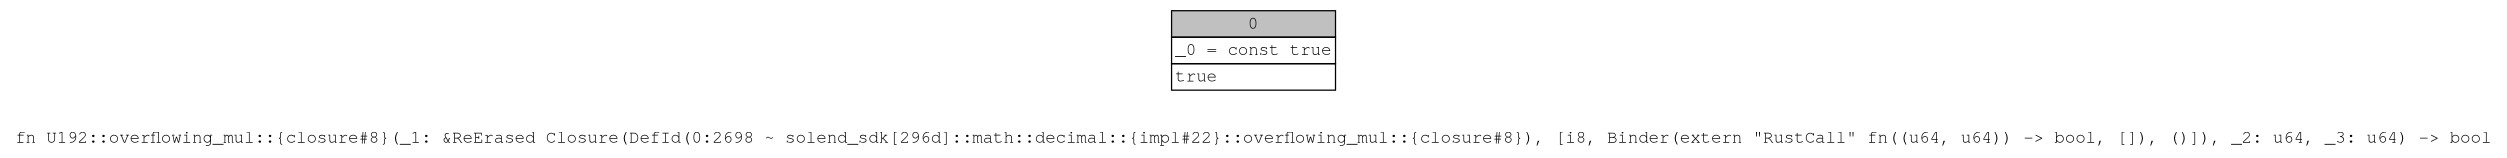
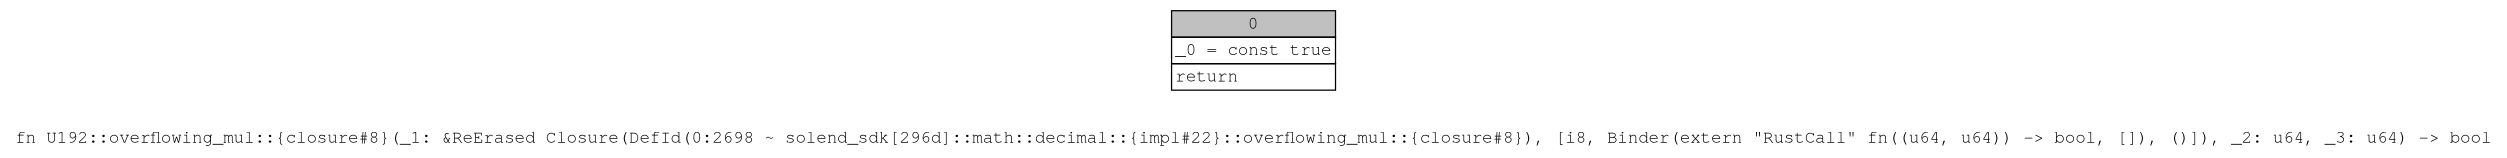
node "0": text "true" -> "return"
